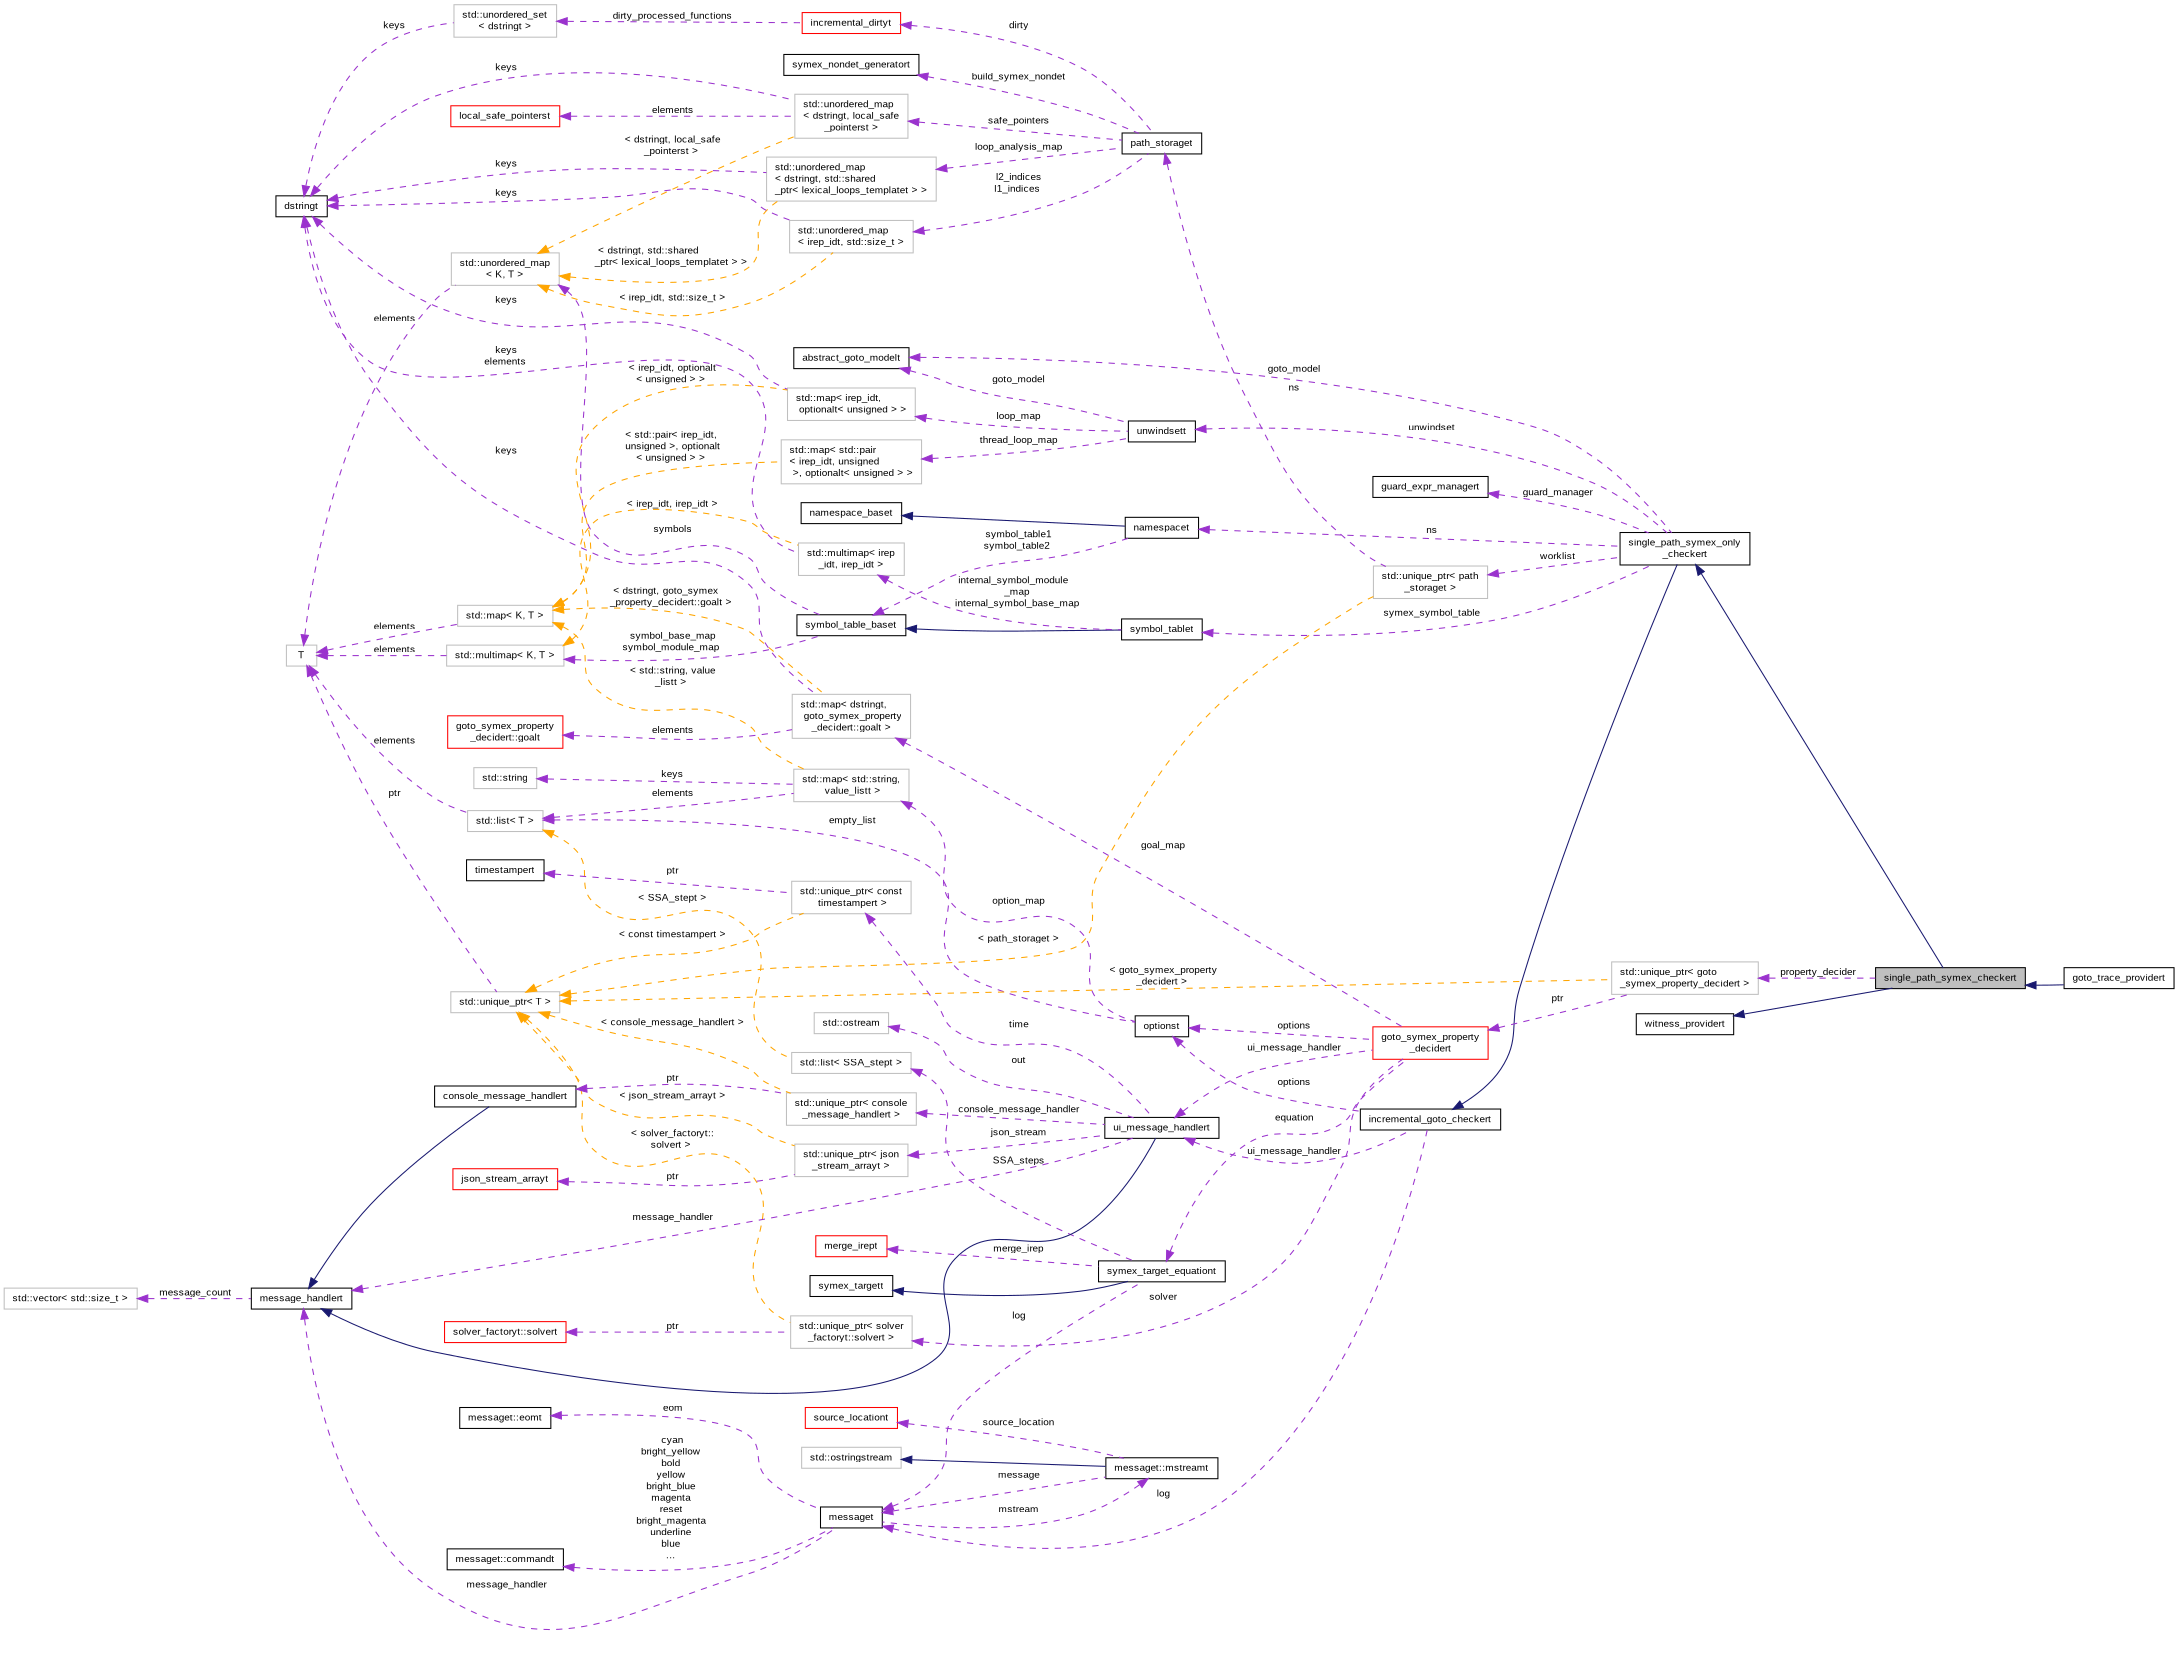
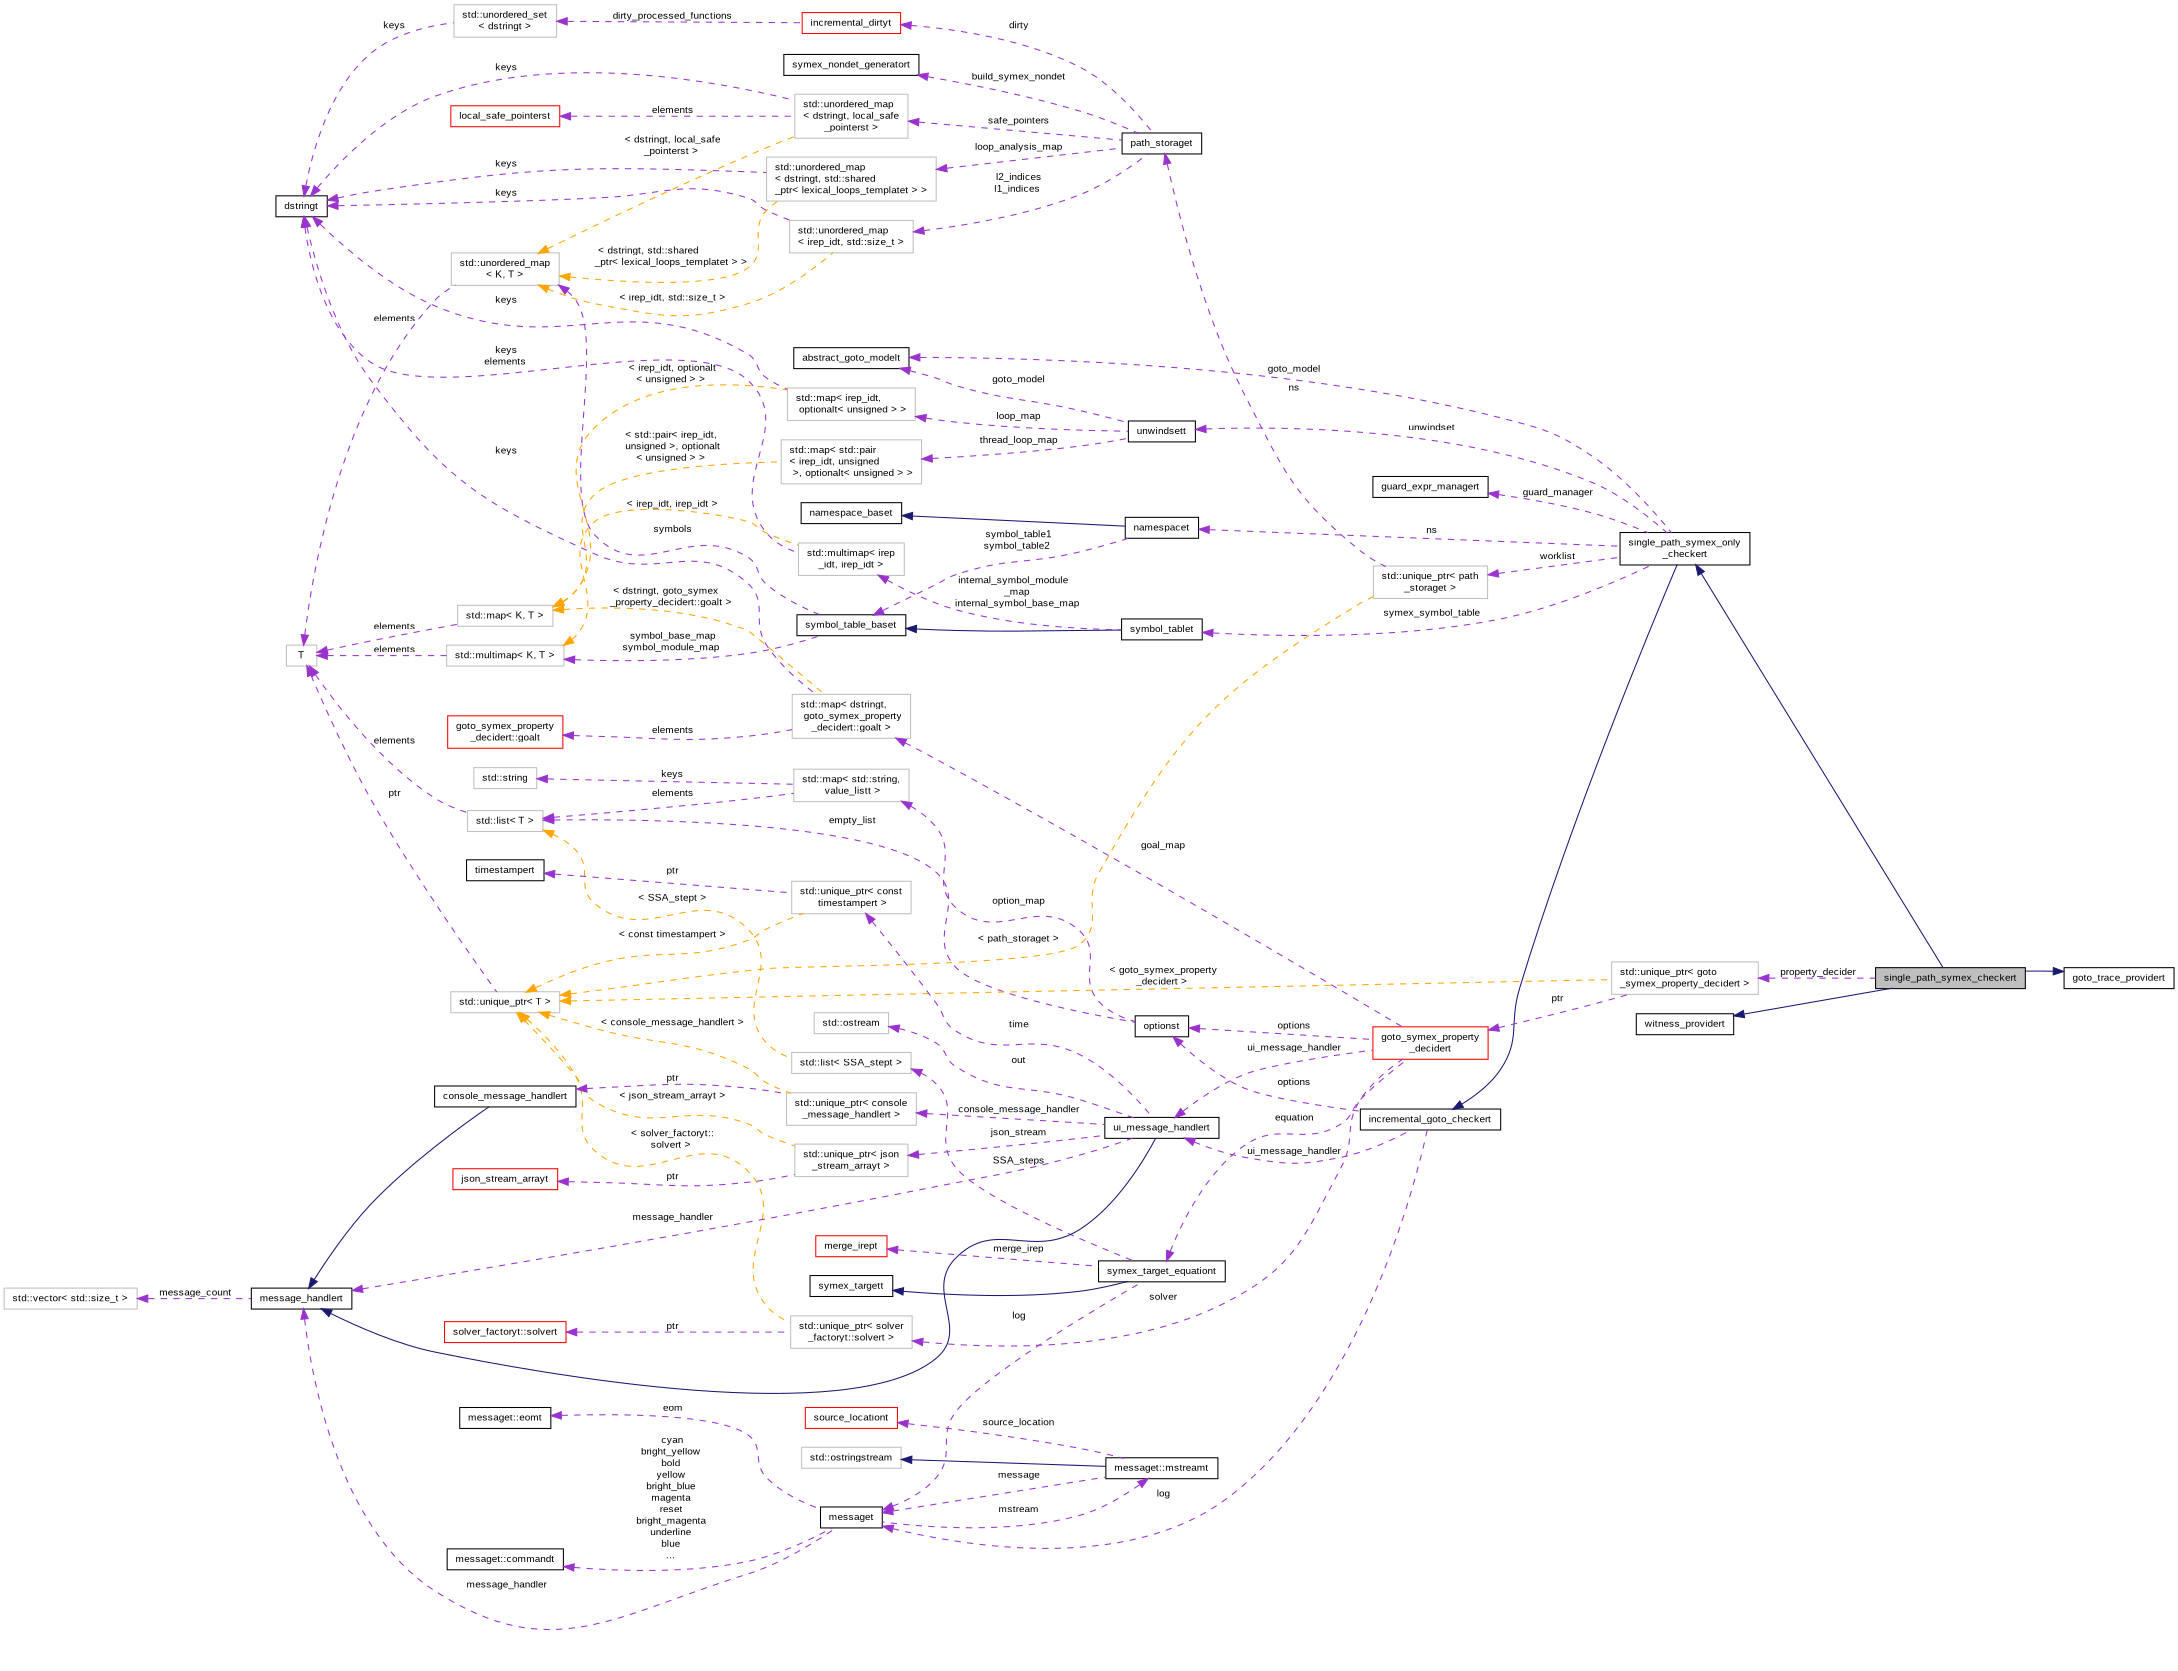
edge "std::map< std::string, value_listt >" -> "std::map< K, T >": removed, label "< std::string, value _listt >"
edge "goto_trace_providert" -> "single_path_symex_checkert": reversed
